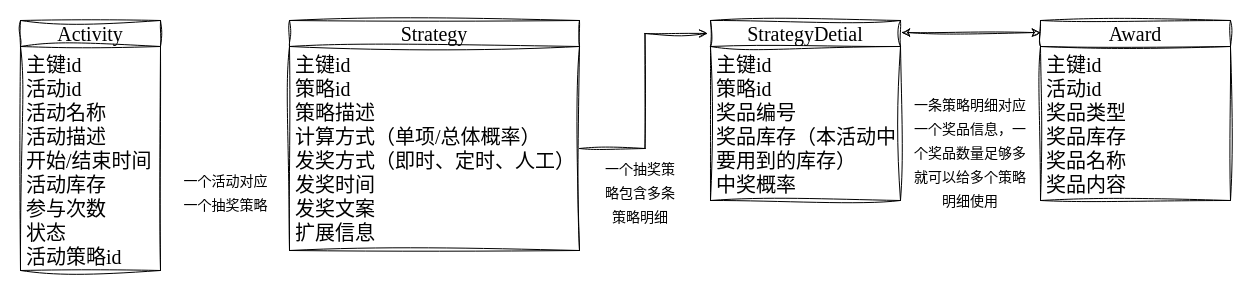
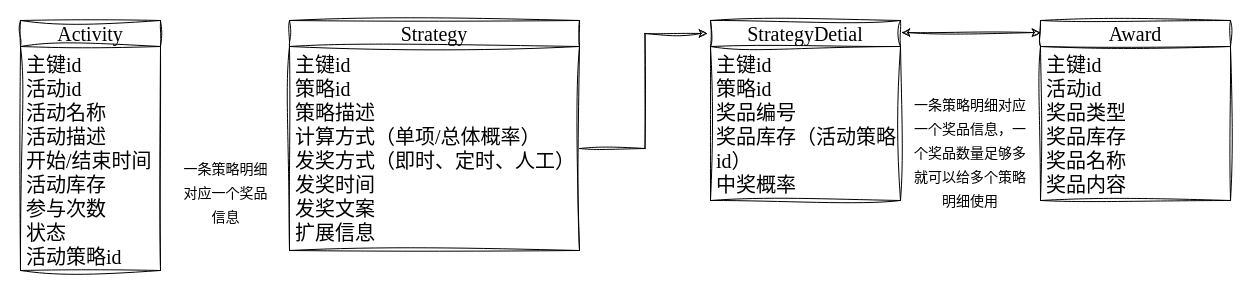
edge "主键id 策略id 策略描述 计算方式（单项/总体概率） 发奖方式（即时、定时、人工） 发奖时间 发奖文案 扩展信息" -> "StrategyDetial": arrowhead open -> classic
node "主键id 策略id 奖品编号 奖品库存（本活动中要用到的库存） 中奖概率": label "主键id 策略id 奖品编号 奖品库存（本活动中要用到的库存） 中奖概率" -> "主键id 策略id 奖品编号 奖品库存（活动策略id） 中奖概率"
node "一个活动对应一个抽奖策略": label "一个活动对应一个抽奖策略" -> "一条策略明细对应一个奖品信息"
node "一个抽奖策略包含多条策略明细": removed
